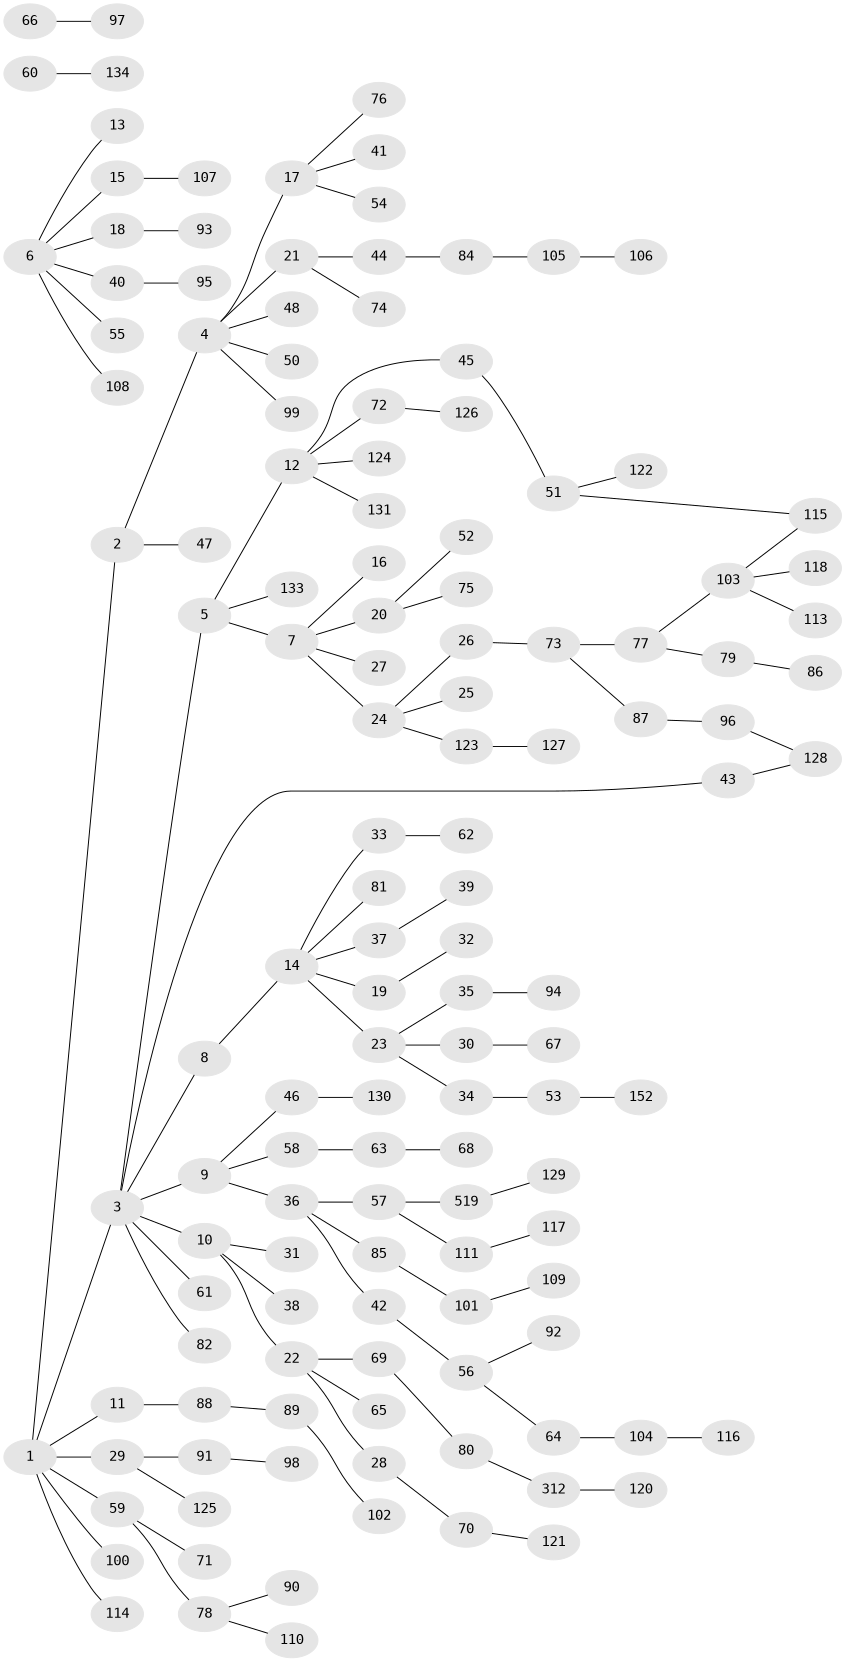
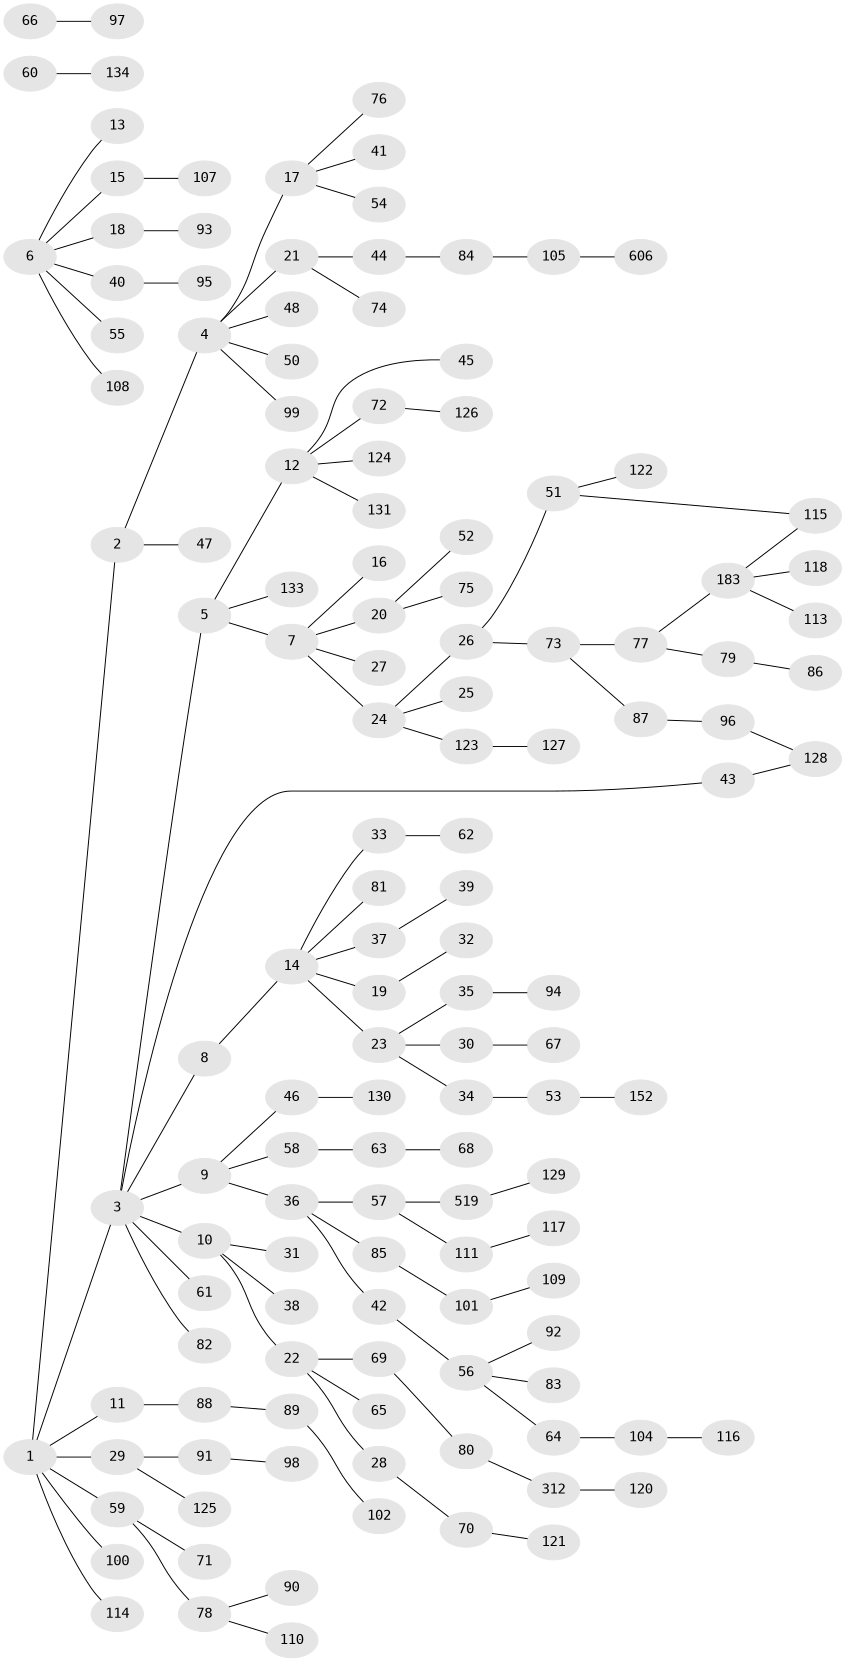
node "106": label "106" -> "606"
edge "45" -- "51": now "26" -- "51"
node "103": label "103" -> "183"
node "83": added
